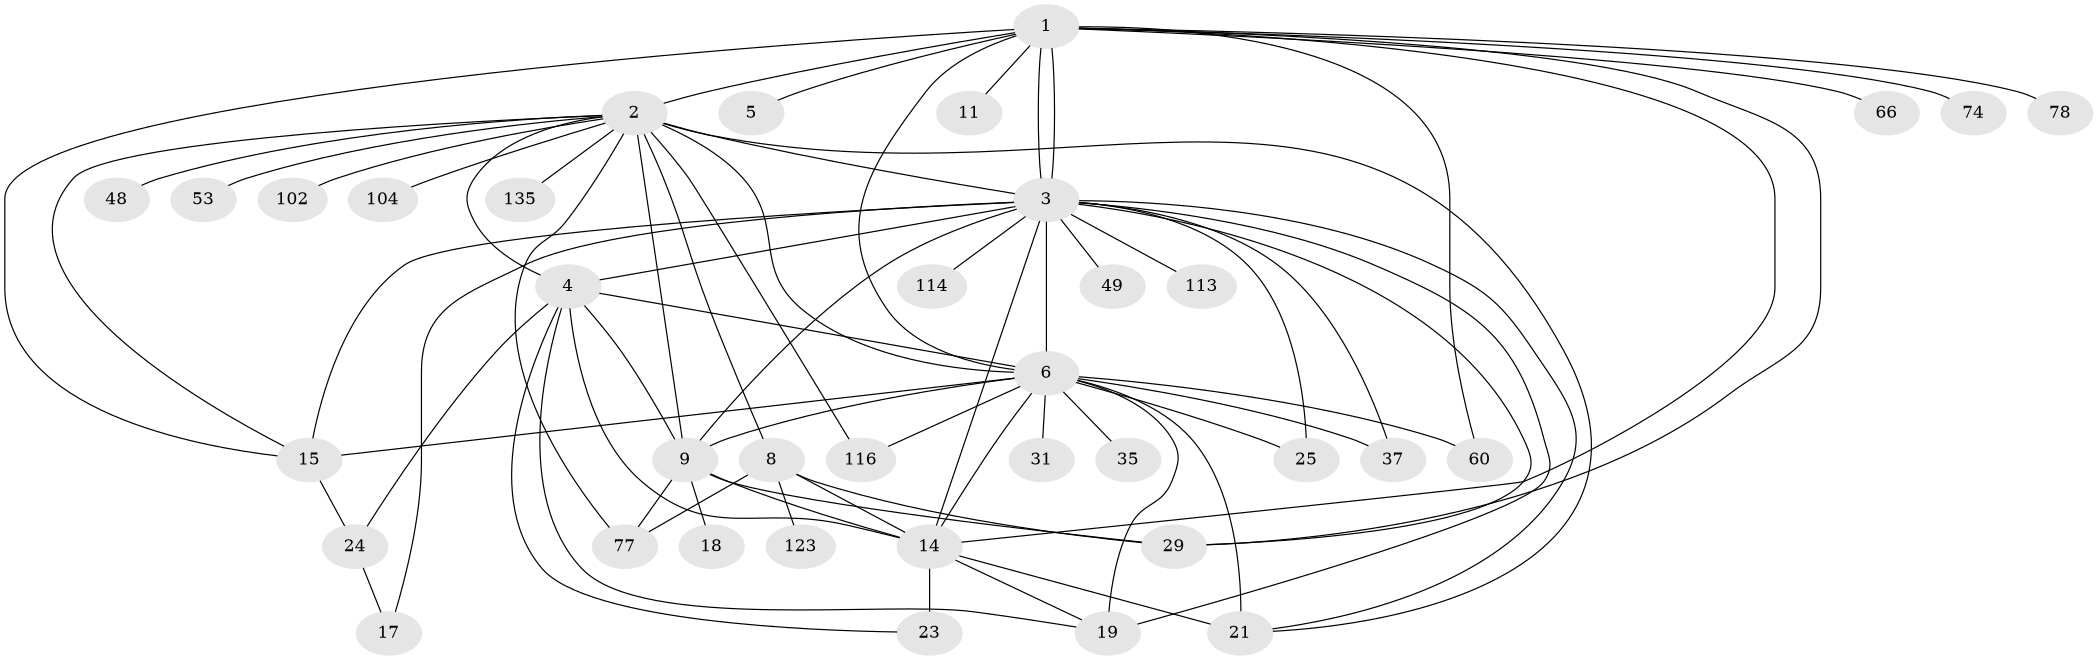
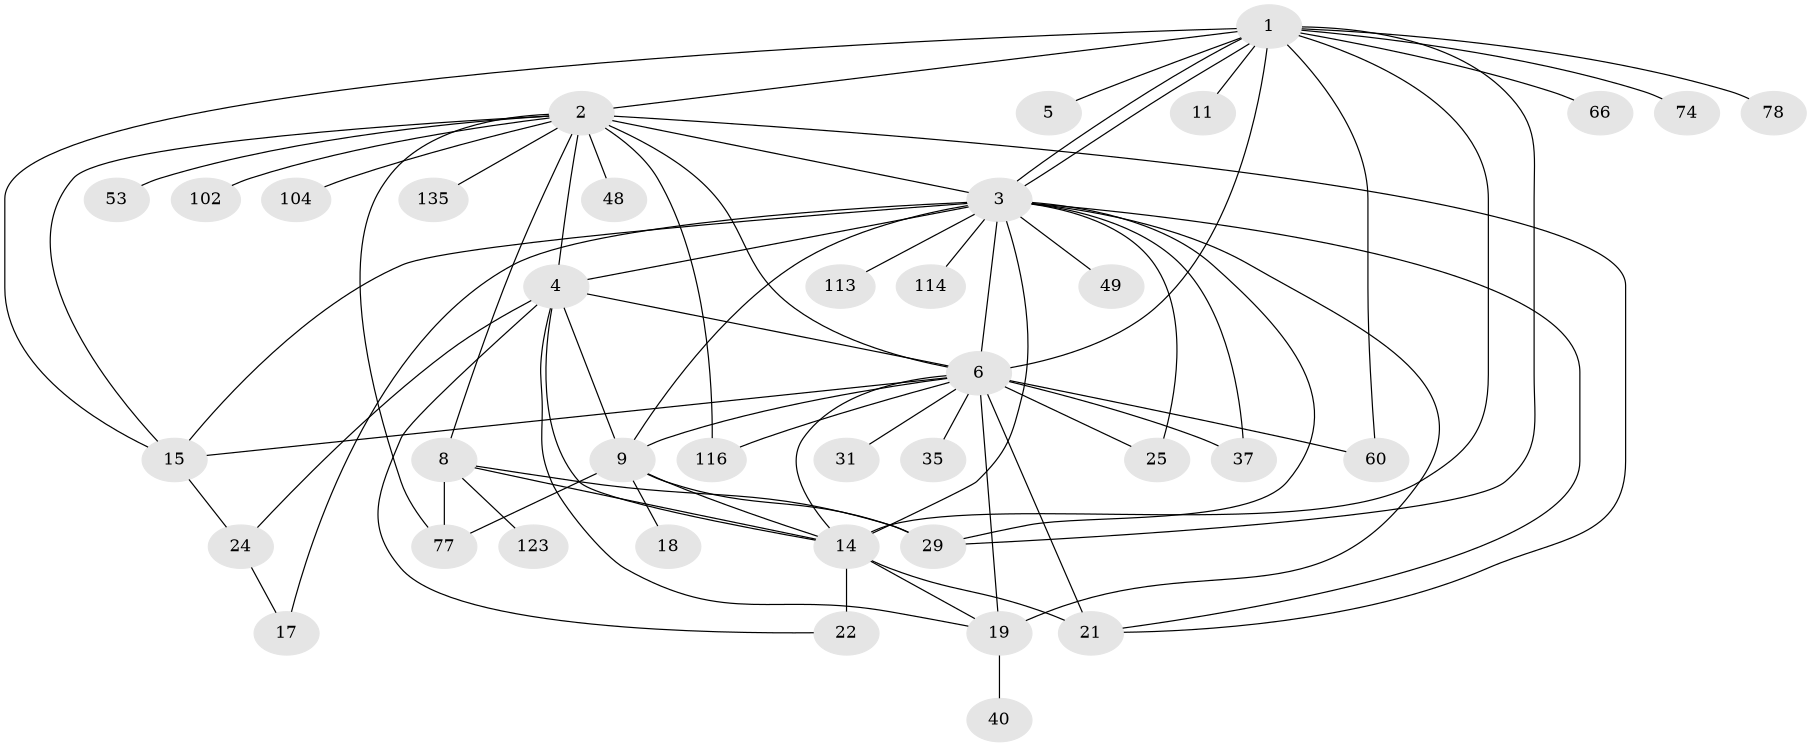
edge "2" -- "9": removed
node "23": label "23" -> "22"
node "40": added
